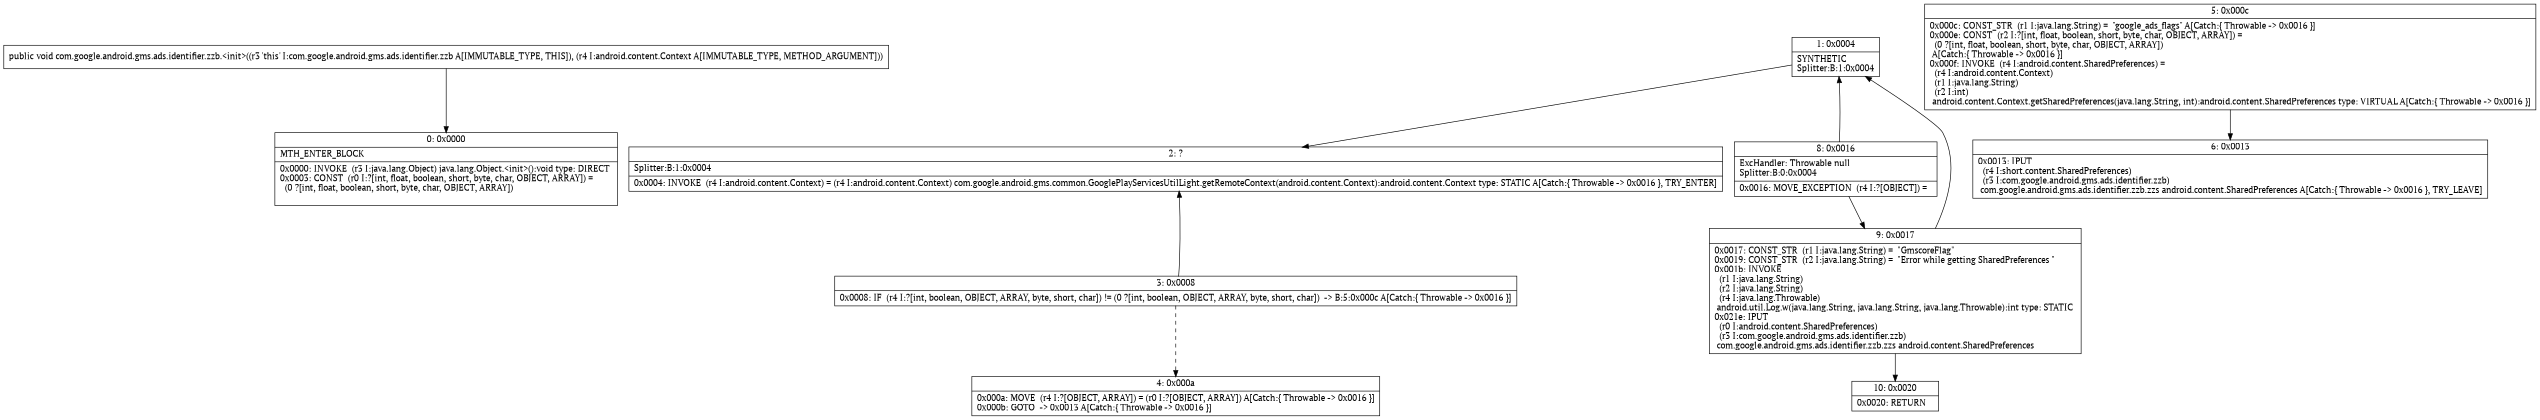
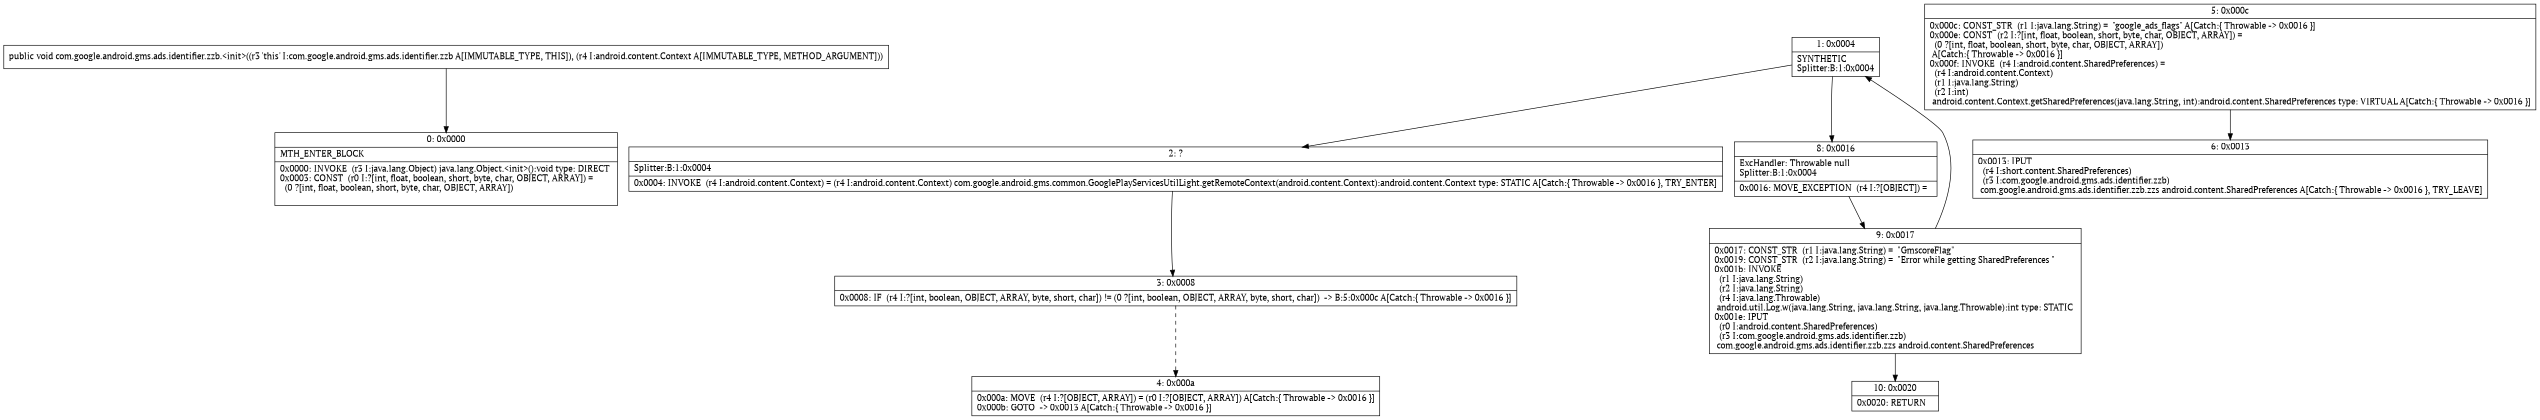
edge "8: 0x0016" -> "1: 0x0004": reversed
node "8: 0x0016": text "Splitter:B:0:0x0004" -> "Splitter:B:1:0x0004"
edge "3: 0x0008" -> "2: ?": reversed
node "9: 0x0017": text "0x021e: IPUT" -> "0x001e: IPUT"
